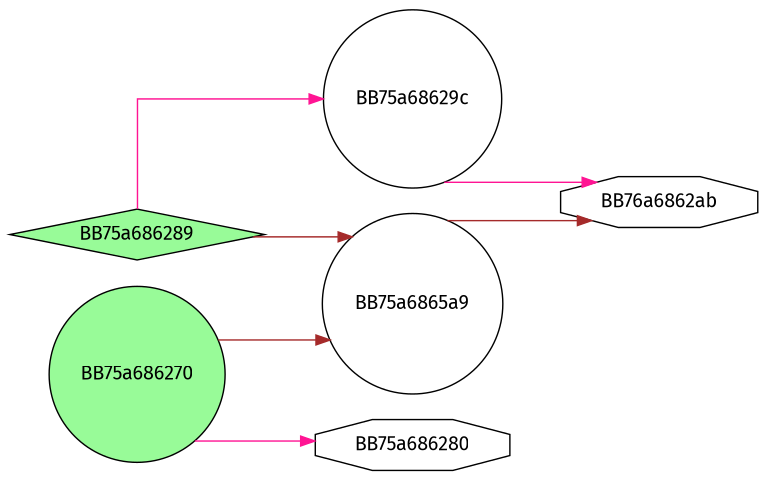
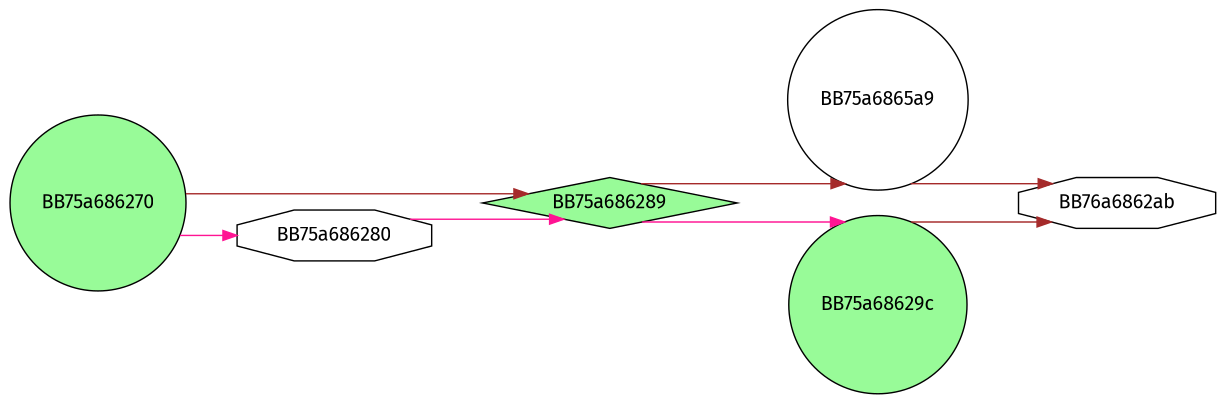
node "BB75a68629c": fillcolor white -> palegreen
edge "BB75a68629c" -> "BB76a6862ab": color deeppink -> brown
edge "BB75a686280" -> "BB75a686289": added
edge "BB75a686270" -> "BB75a6865a9": now "BB75a686270" -> "BB75a686289"
